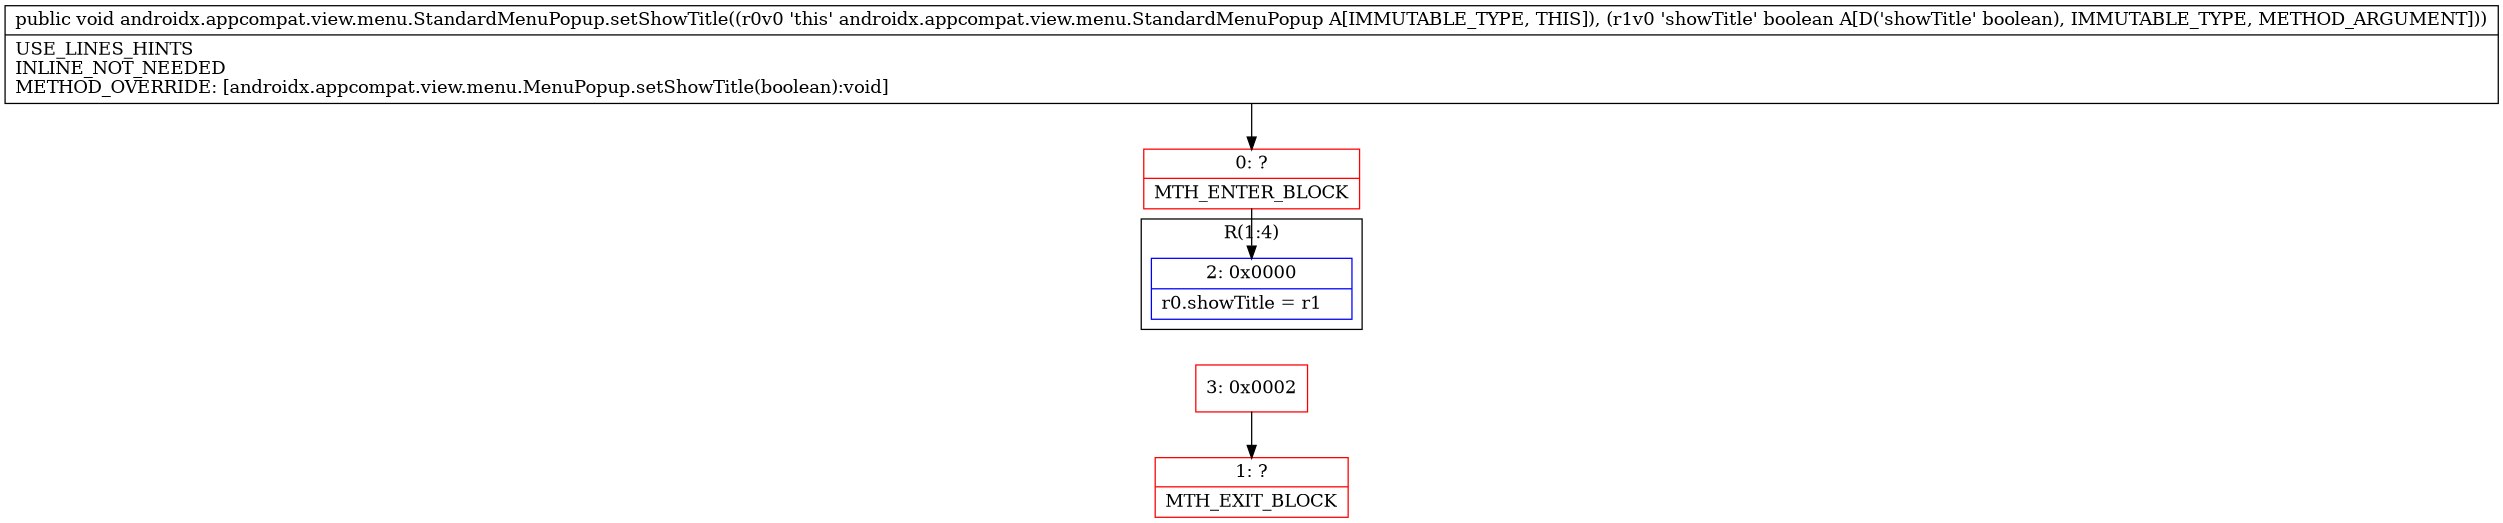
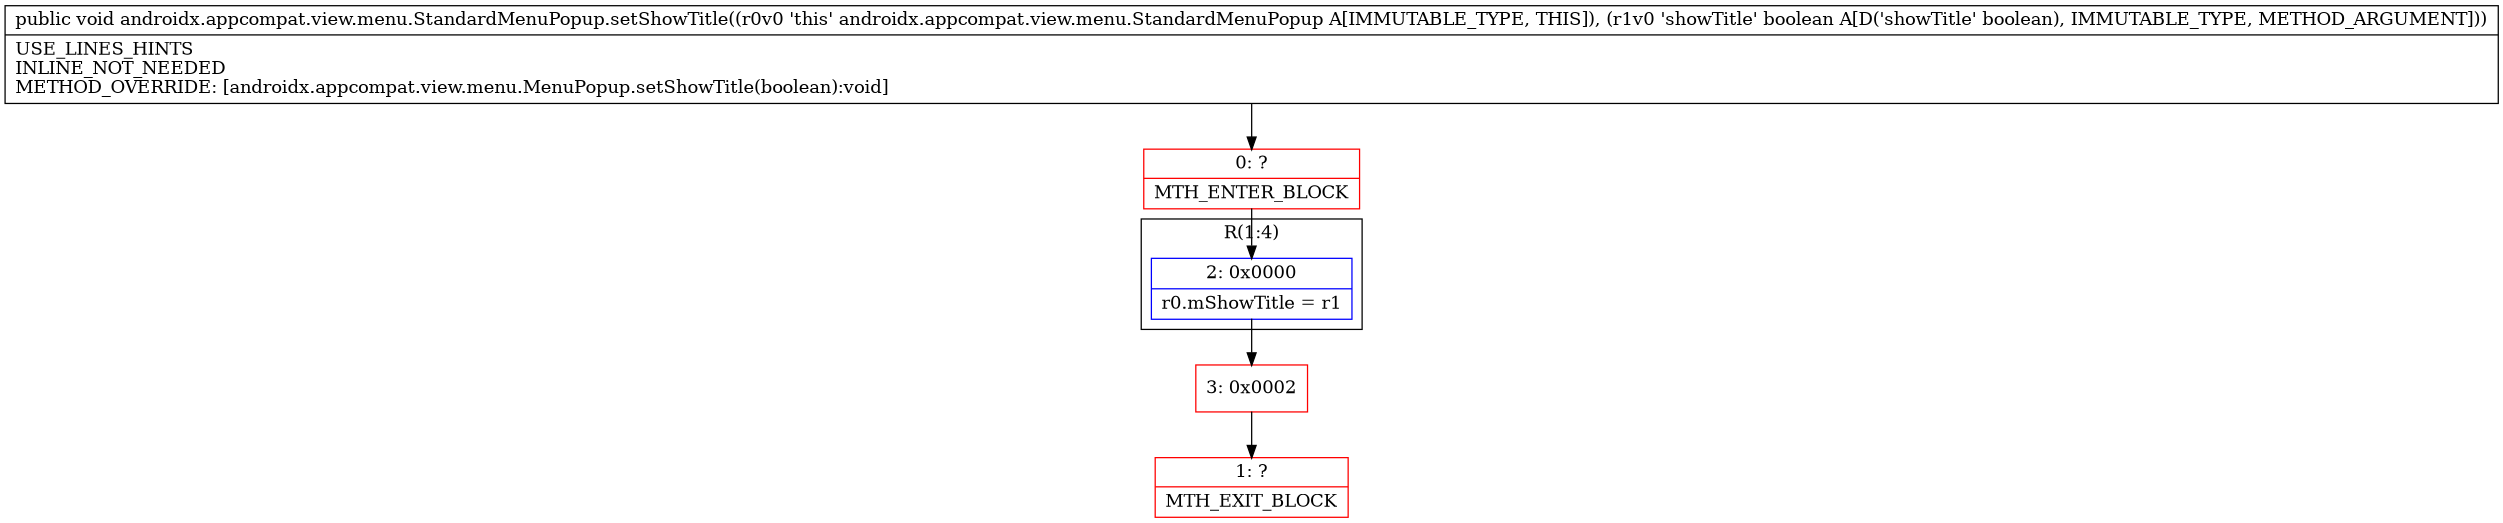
node "2: 0x0000": text "r0.showTitle = r1" -> "r0.mShowTitle = r1"
edge "2: 0x0000" -> "3: 0x0002": added
